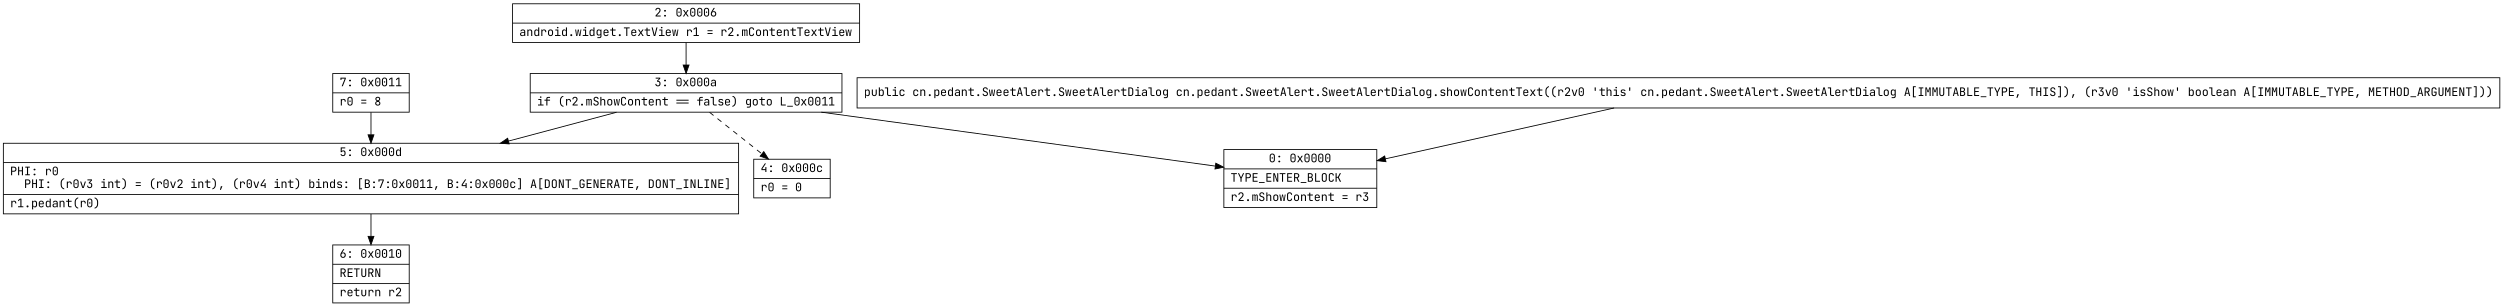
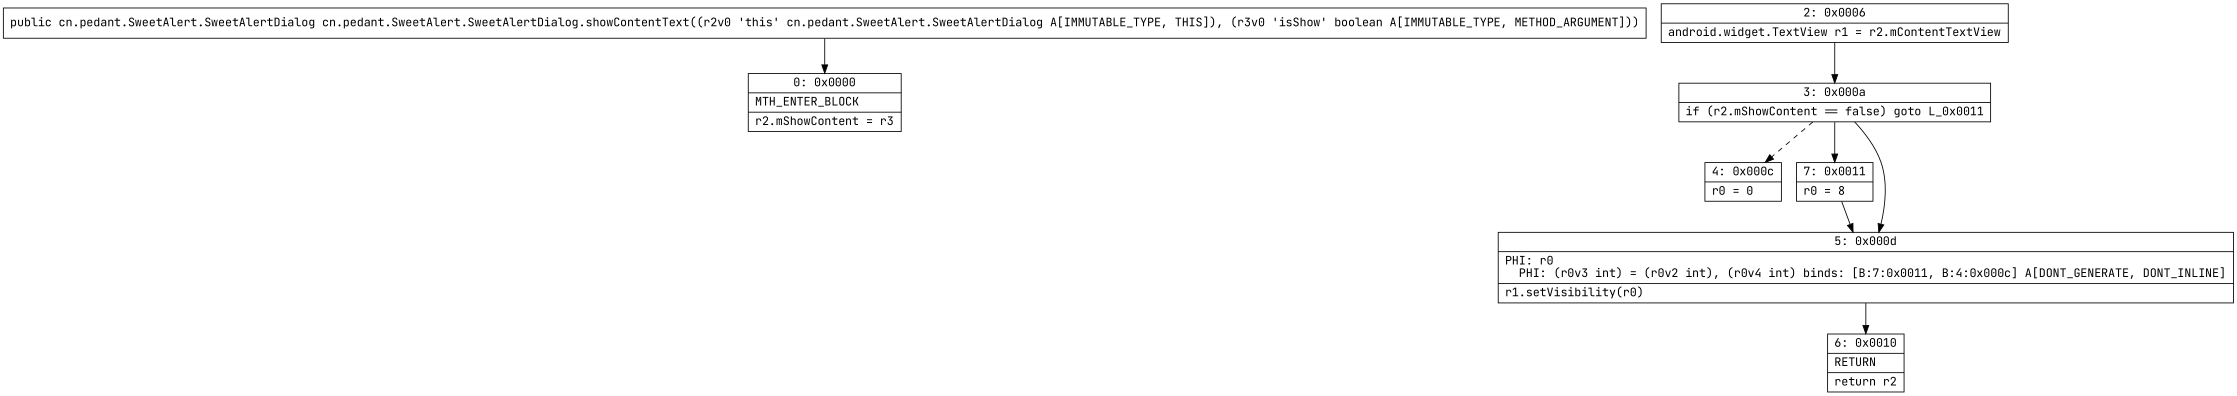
edge "3: 0x000a" -> "0: 0x0000": now "3: 0x000a" -> "7: 0x0011"
node "0: 0x0000": text "TYPE_ENTER_BLOCK" -> "MTH_ENTER_BLOCK"
node "5: 0x000d": text "r1.pedant(r0)" -> "r1.setVisibility(r0)"
